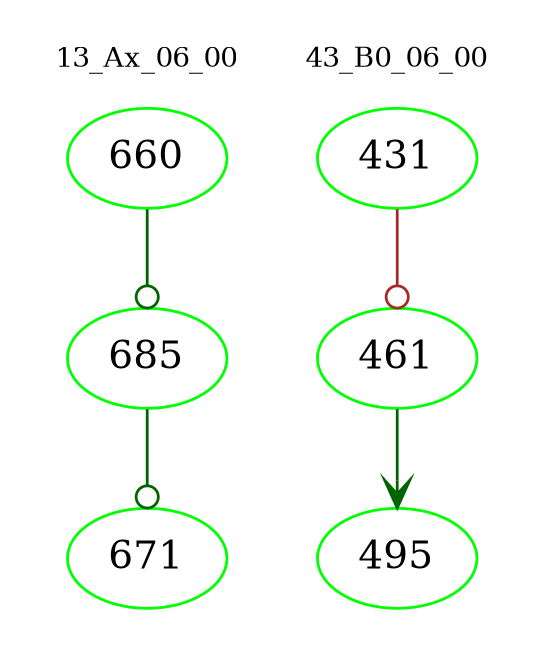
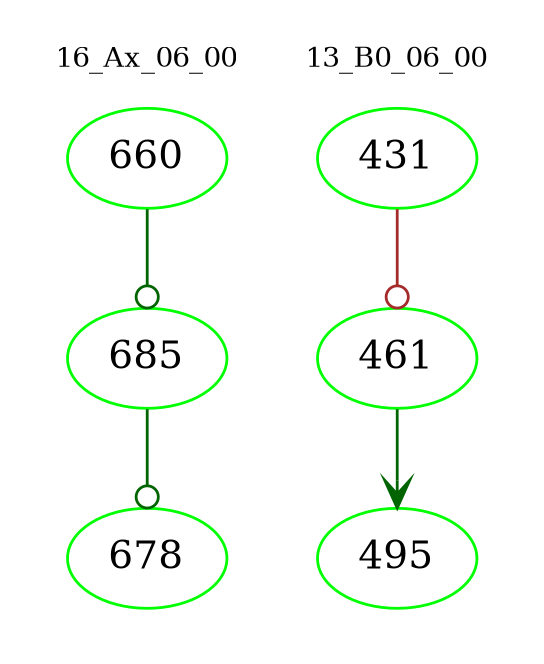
cluster "13_Ax_06_00": label "13_Ax_06_00" -> "16_Ax_06_00"
cluster "43_B0_06_00": label "43_B0_06_00" -> "13_B0_06_00"
node "671": label "671" -> "678"
